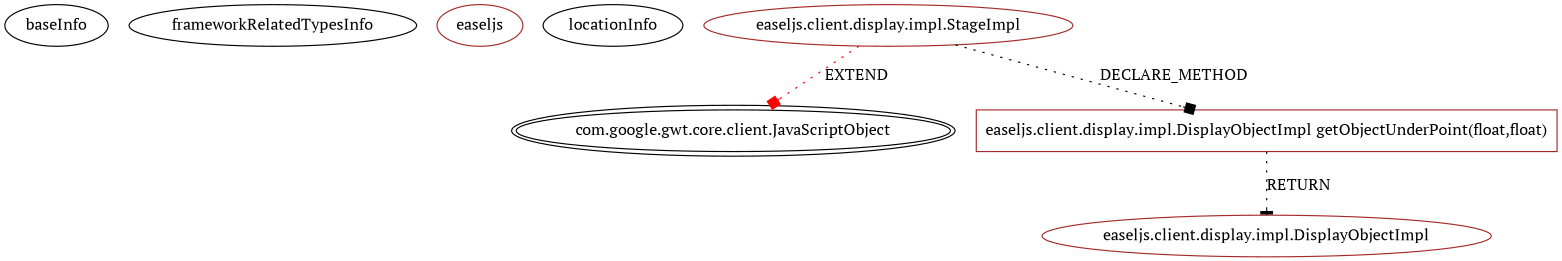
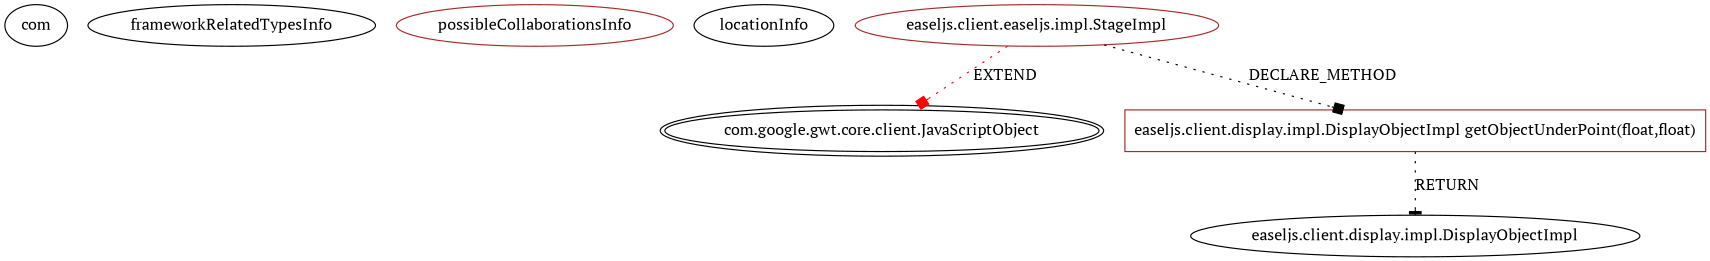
node "baseInfo": label "baseInfo" -> "com"
node "easeljs": label "easeljs" -> "possibleCollaborationsInfo"
node "easeljs.client.display.impl.StageImpl": label "easeljs.client.display.impl.StageImpl" -> "easeljs.client.easeljs.impl.StageImpl"
node "easeljs.client.display.impl.DisplayObjectImpl": color brown -> black
